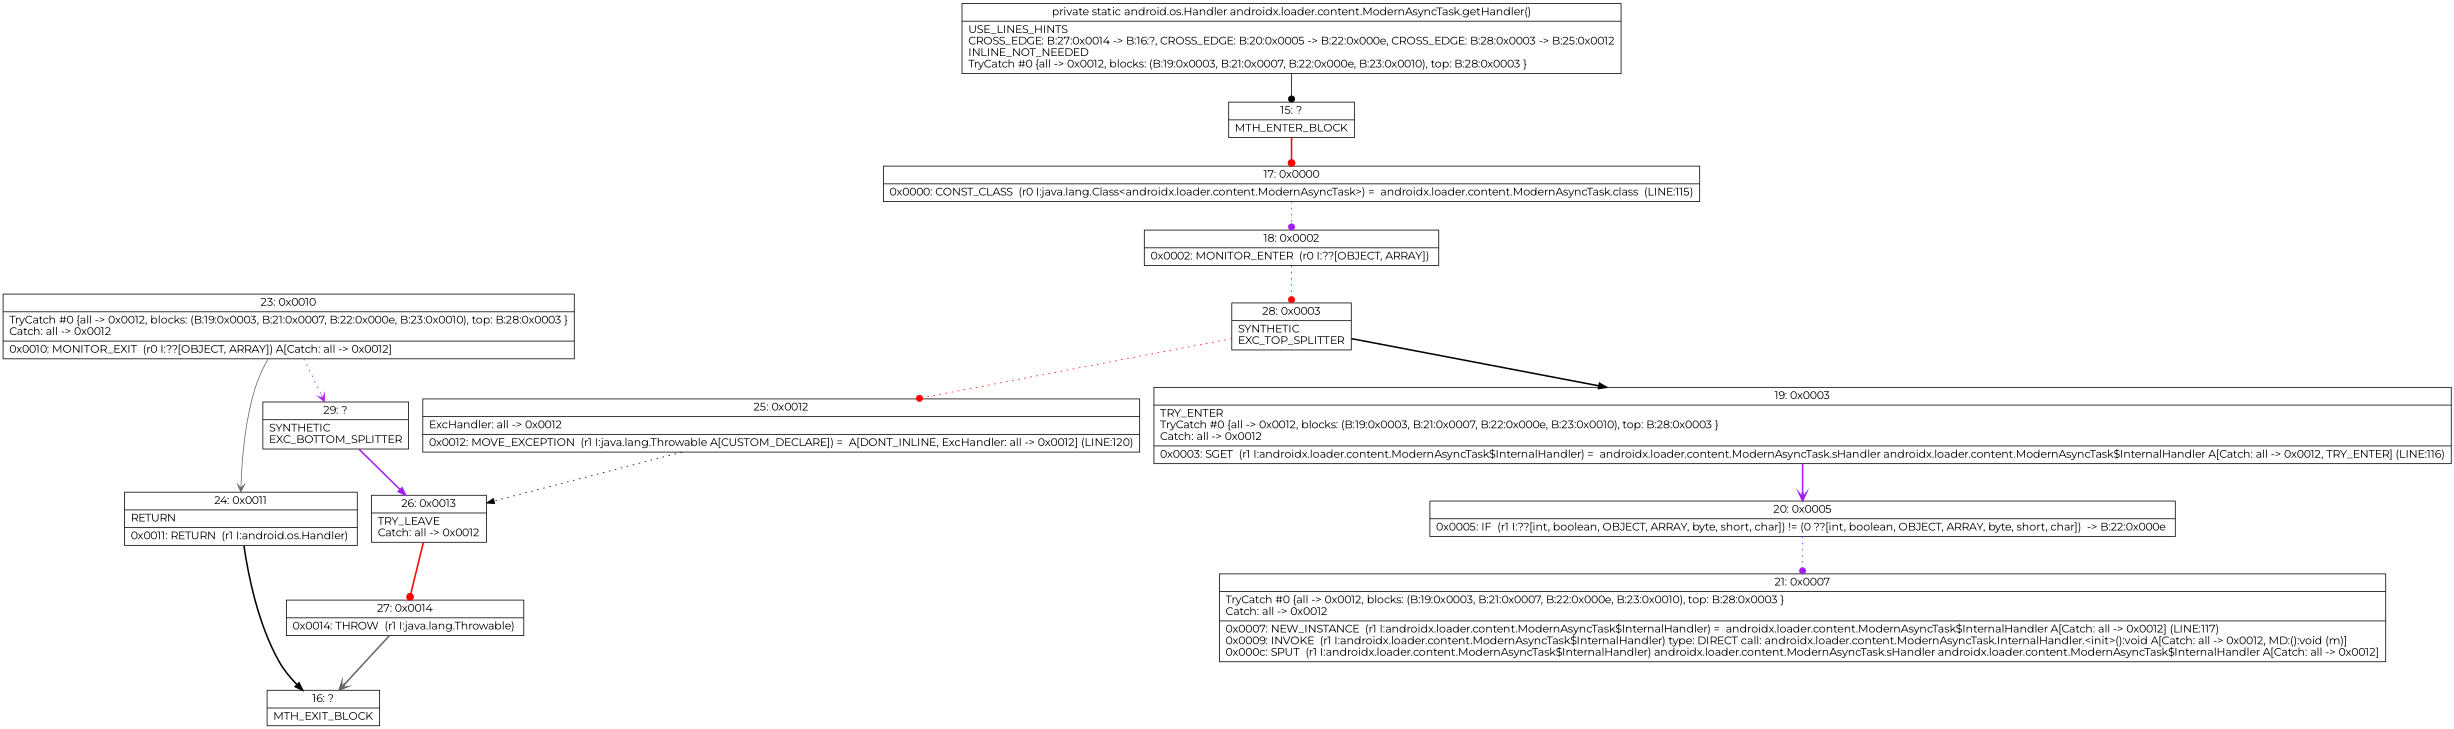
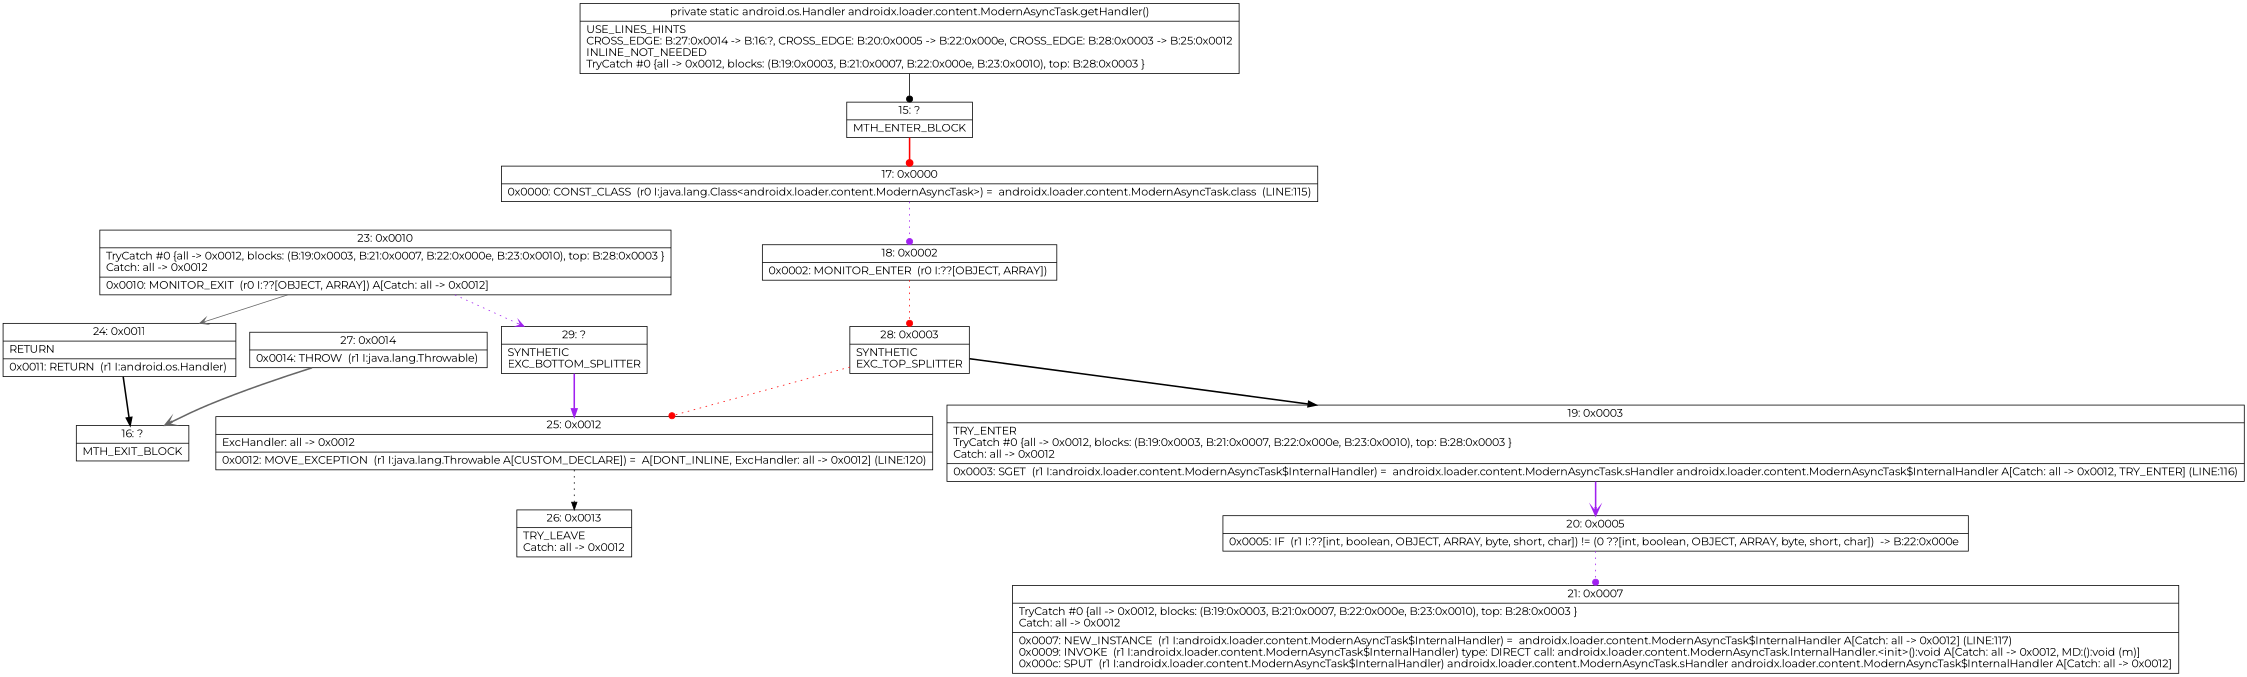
edge "29: ?" -> "26: 0x0013": now "29: ?" -> "25: 0x0012"
edge "26: 0x0013" -> "27: 0x0014": removed
